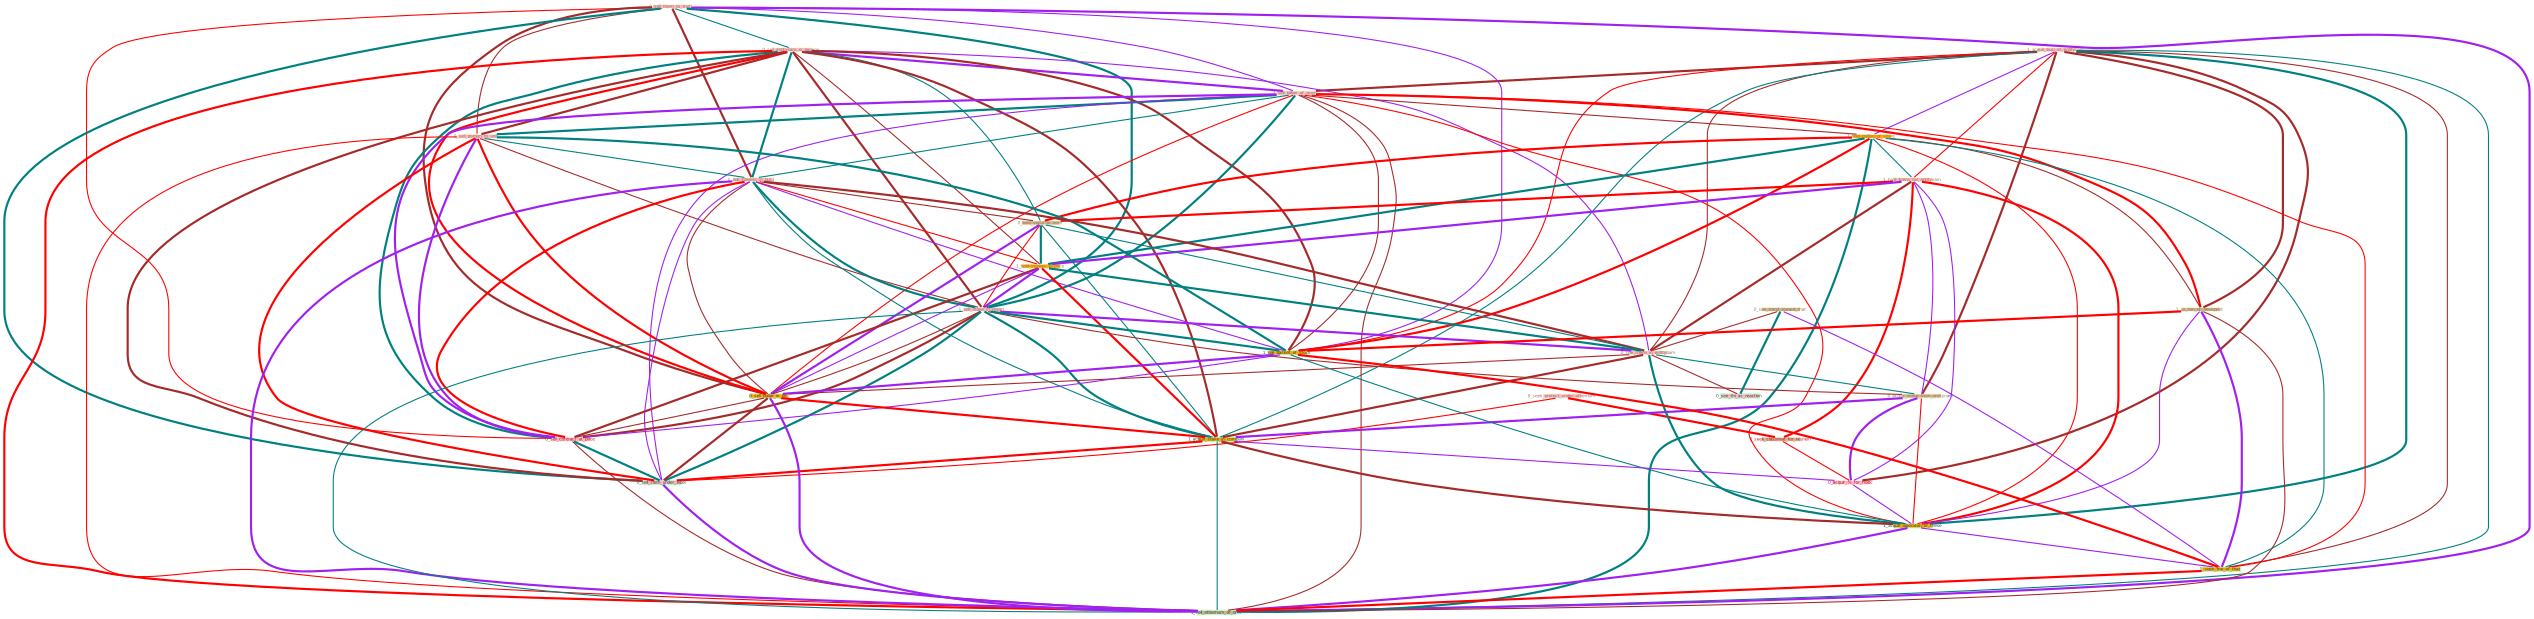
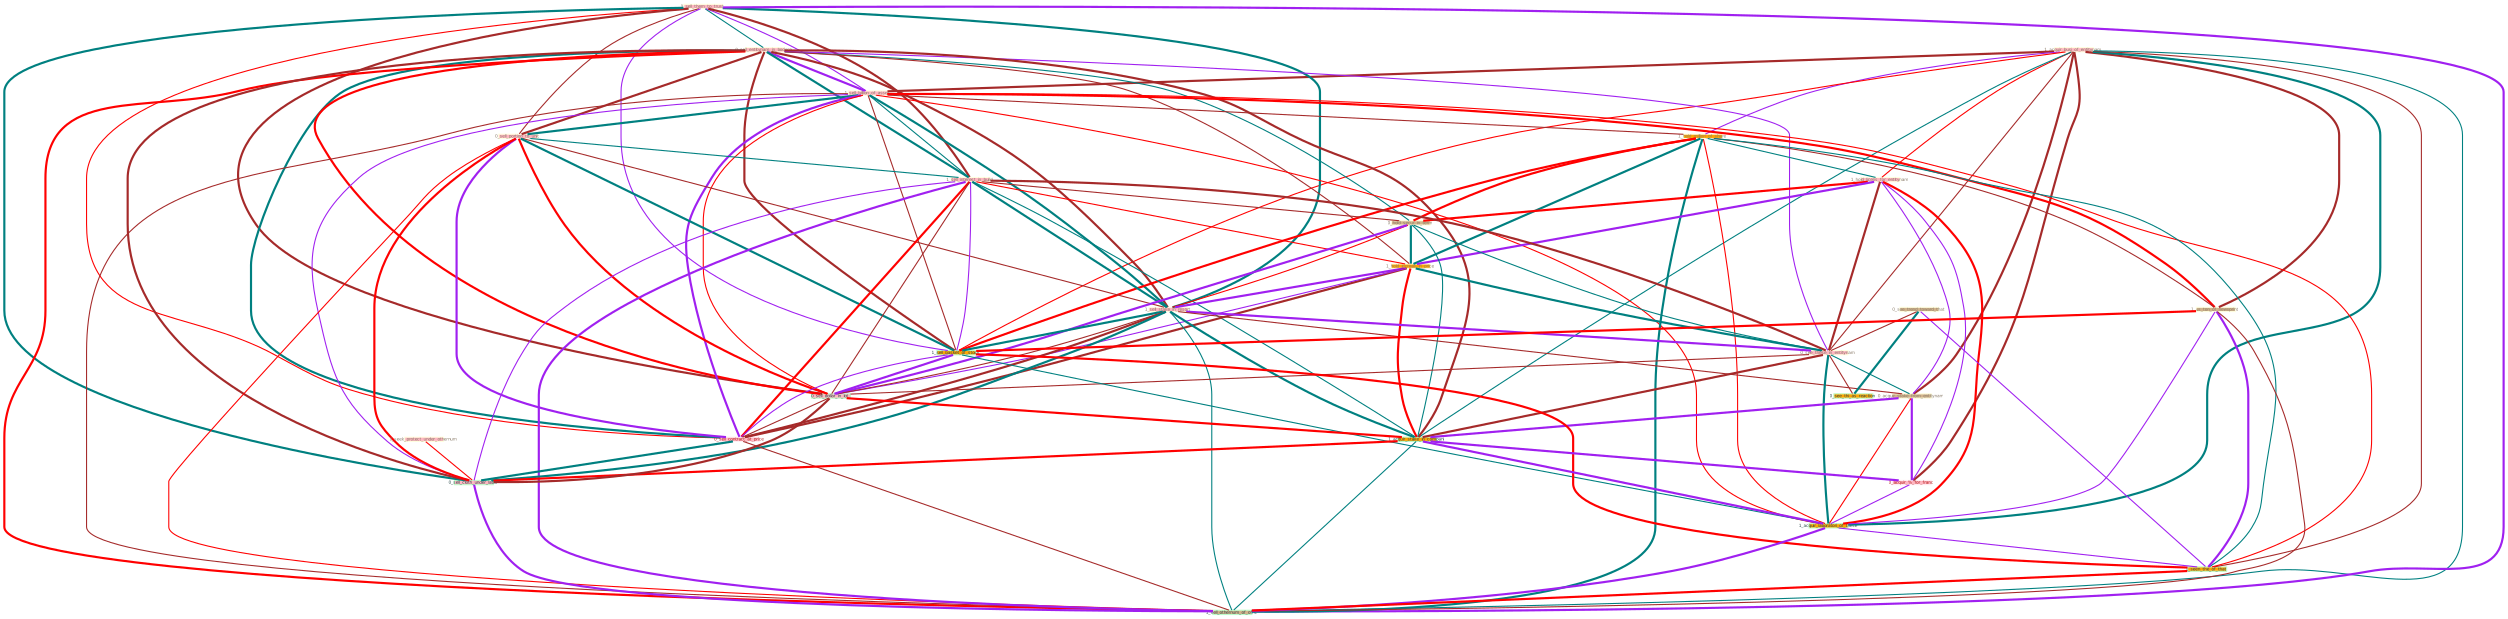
node "0_sell_dollar_in_lot": fillcolor orange -> lightpink
node "0_see_thi_as_reaction": fillcolor lightpink -> orange
node "0_seek_classmat_for_reunion": removed
edge "1_acquir_stake_in_compani" -- "0_acquir_%_for_franc": style solid -> bold
edge "1_acquir_stake_in_compani" -- "1_acquir_laboratori_of_these": color brown -> purple
edge "0_sell_dollar_in_lot" -- "1_sell_othernum_of_offic": removed
